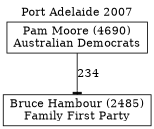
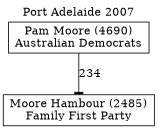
node "Bruce Hambour (2485) Family First Party": label "Bruce Hambour (2485) Family First Party" -> "Moore Hambour (2485) Family First Party"
